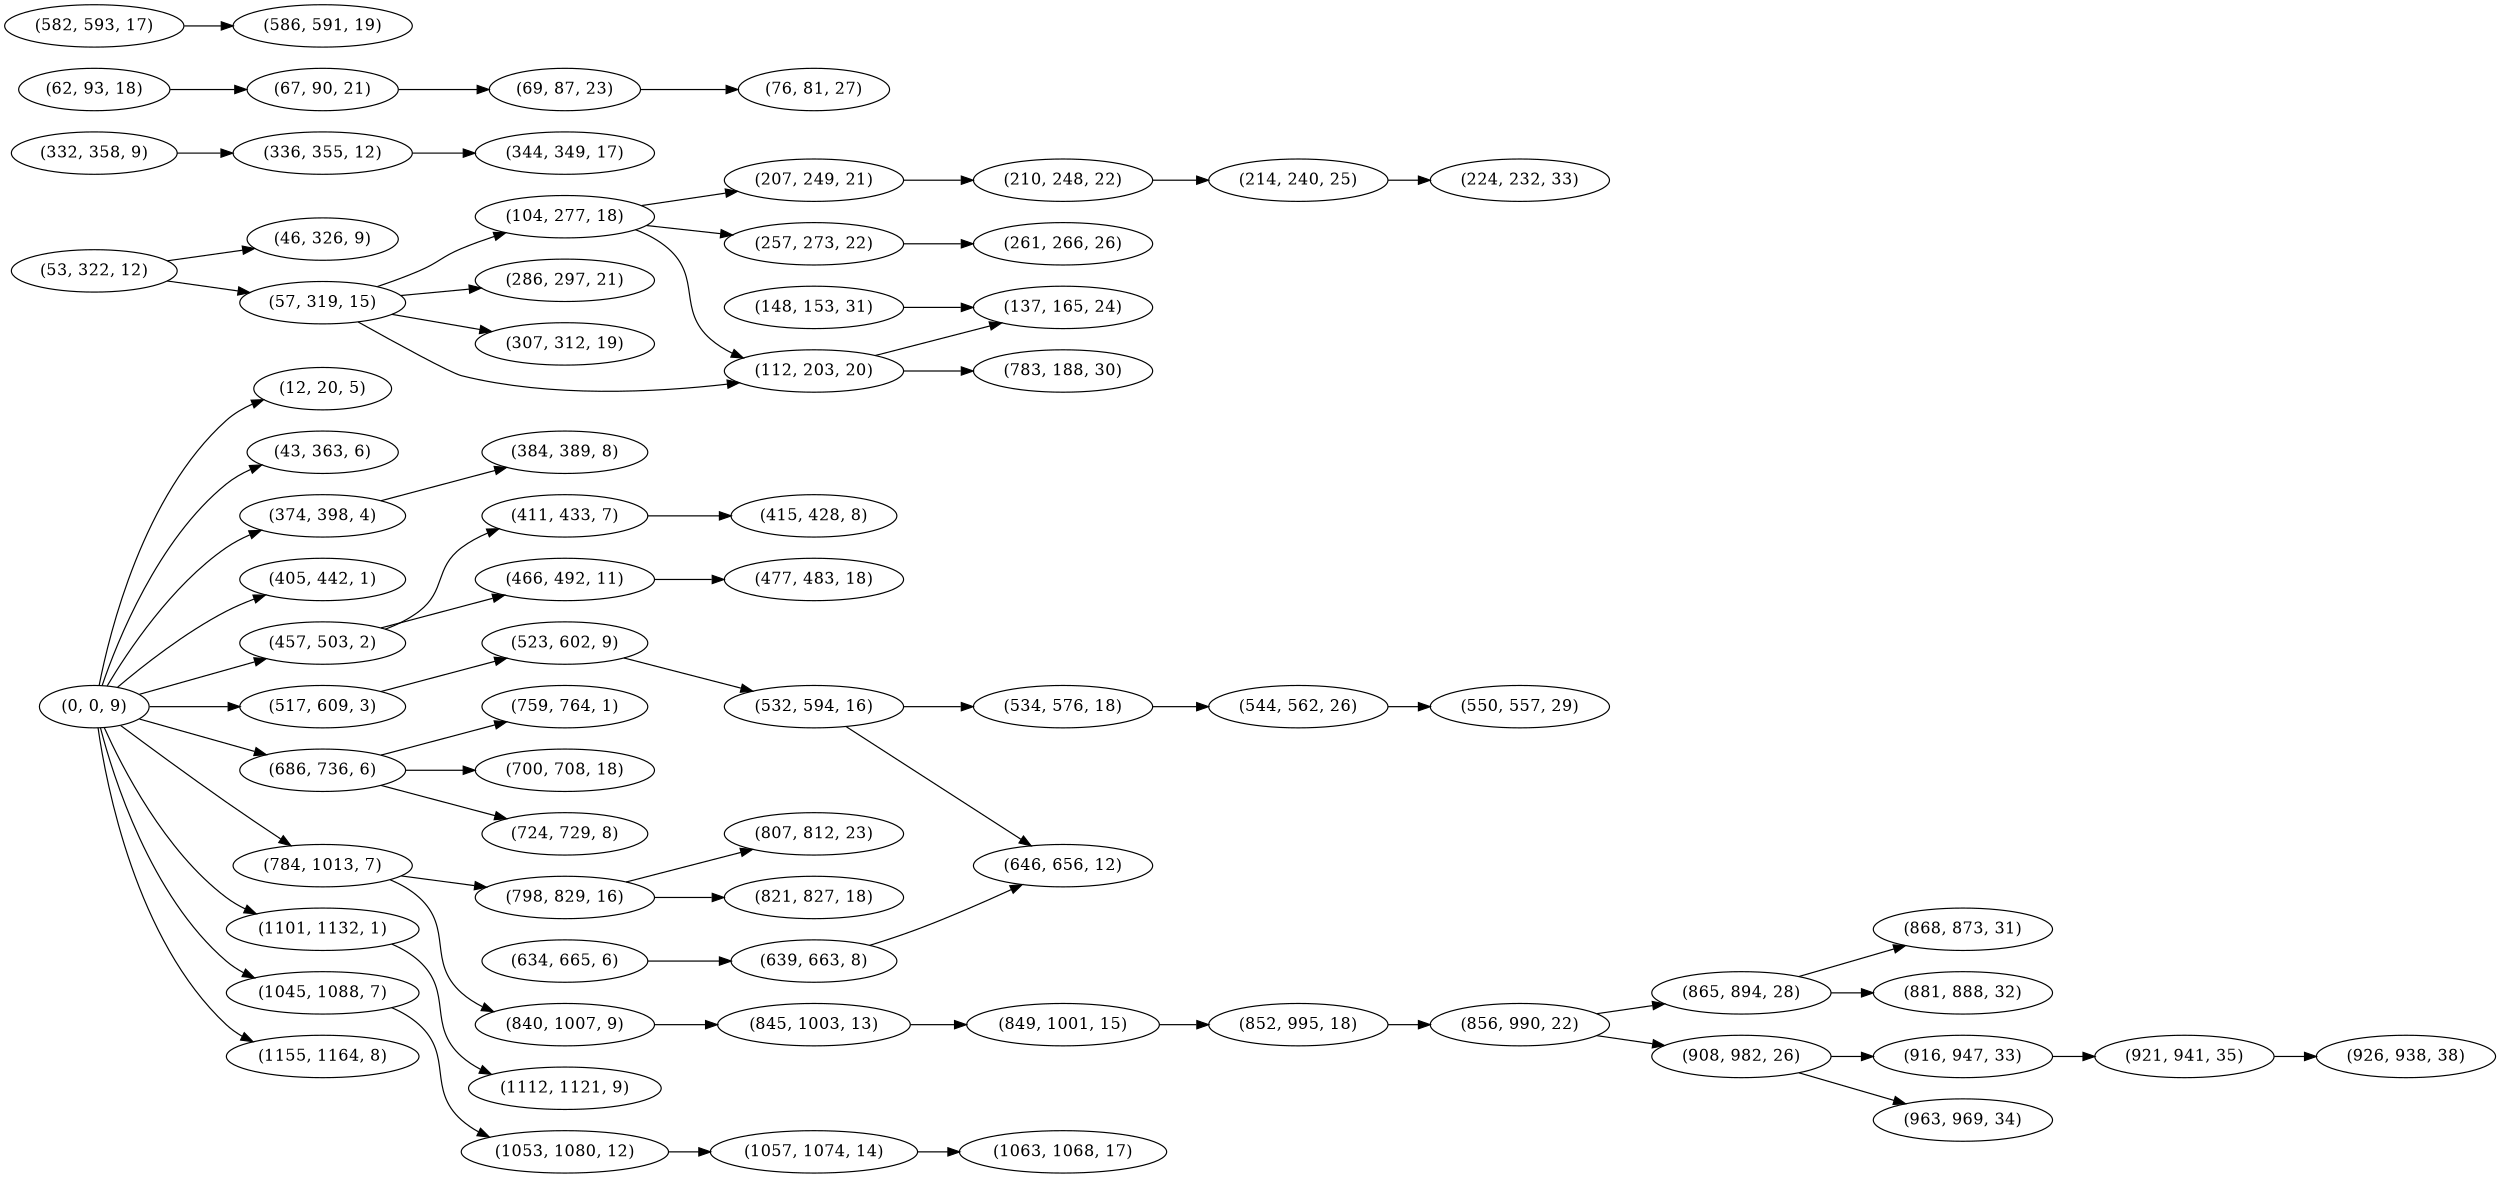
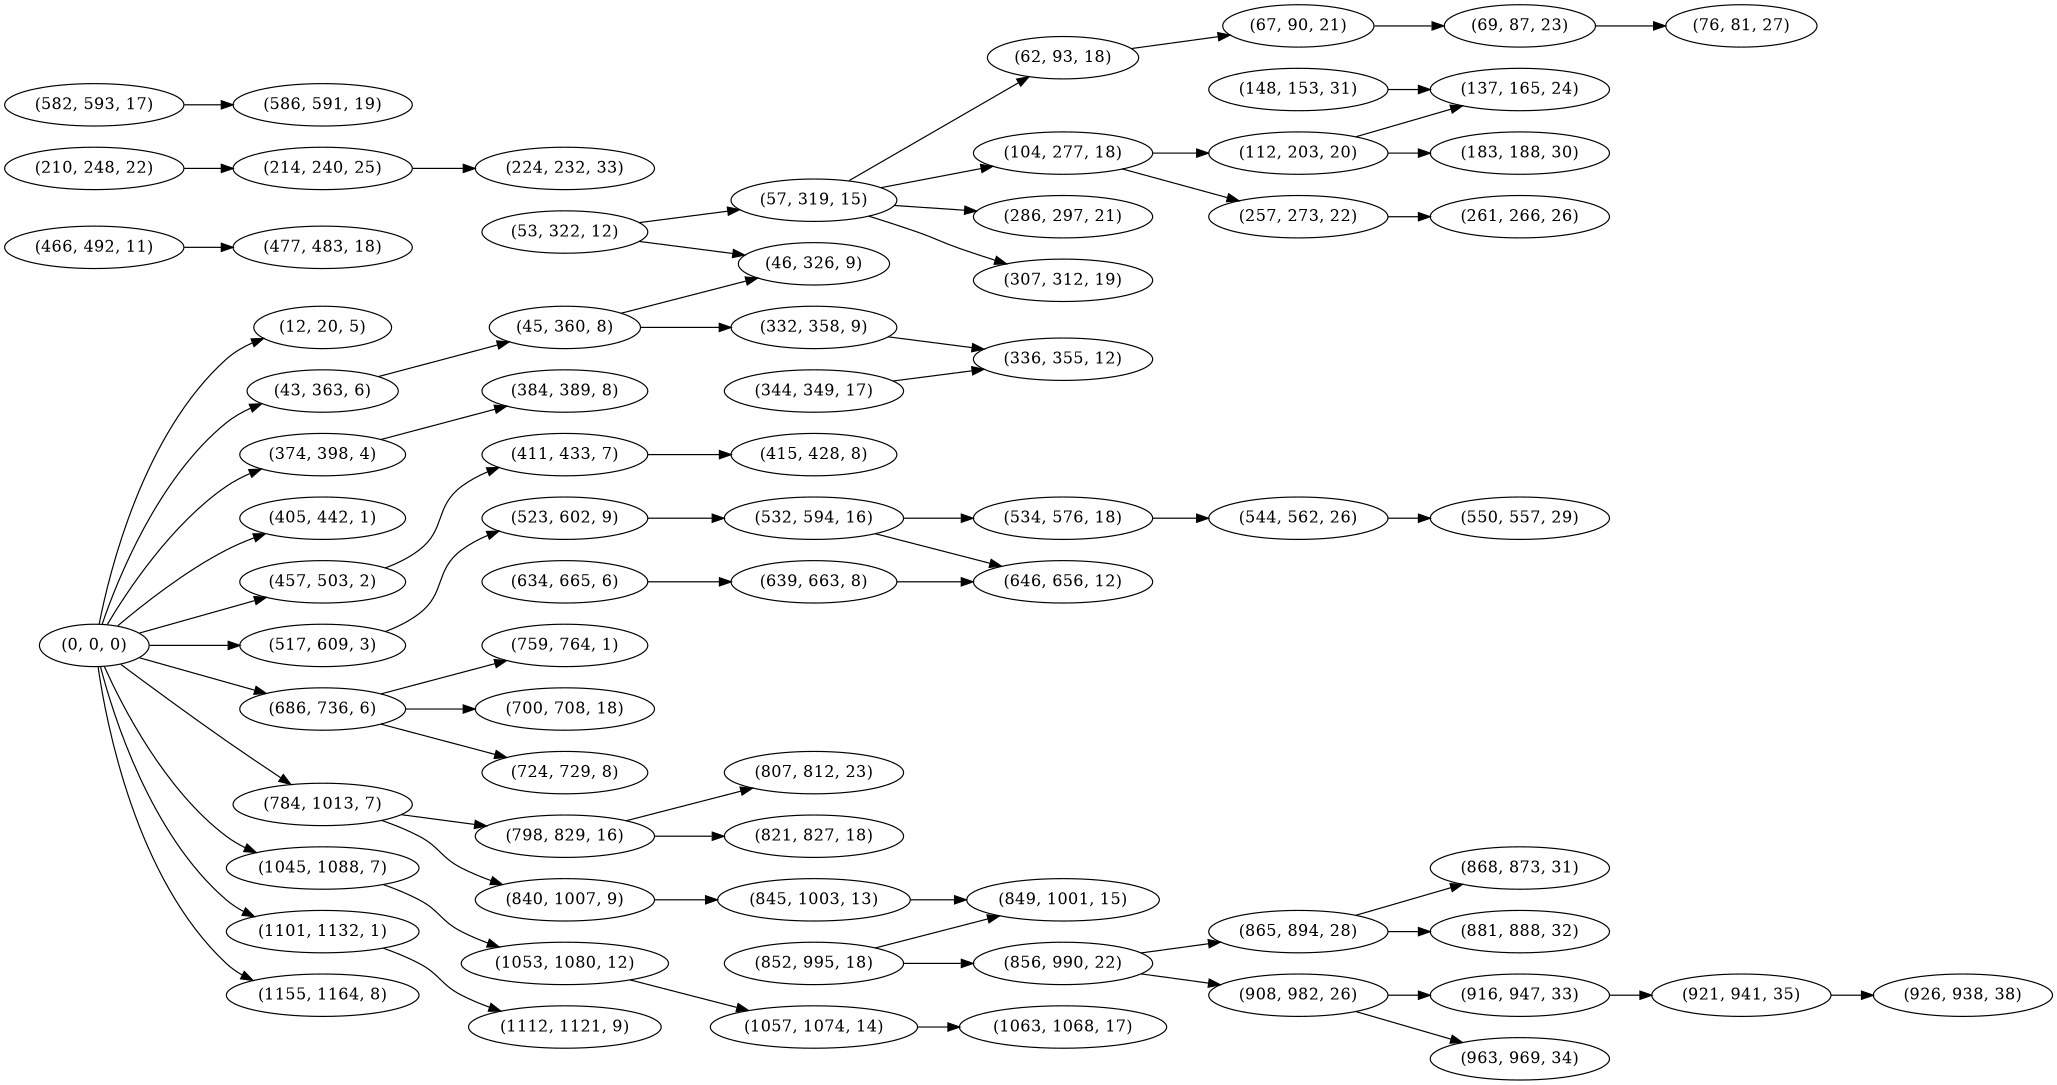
edge "(336, 355, 12)" -> "(344, 349, 17)": reversed
node "(207, 249, 21)": removed
node "(45, 360, 8)": added
node "(783, 188, 30)": label "(783, 188, 30)" -> "(183, 188, 30)"
edge "(57, 319, 15)" -> "(112, 203, 20)": now "(57, 319, 15)" -> "(62, 93, 18)"
edge "(457, 503, 2)" -> "(466, 492, 11)": removed
node "(0, 0, 9)": label "(0, 0, 9)" -> "(0, 0, 0)"
edge "(849, 1001, 15)" -> "(852, 995, 18)": reversed
